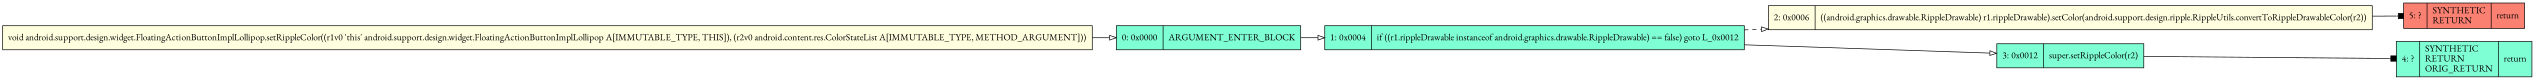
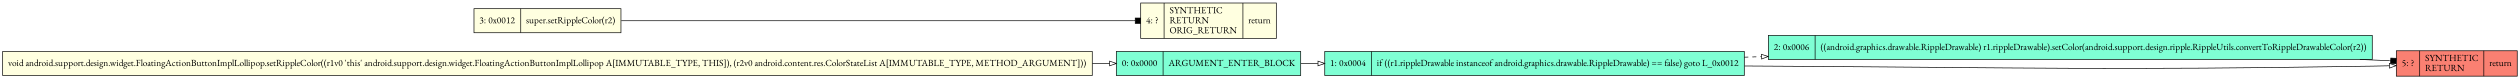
node "2: 0x0006": fillcolor lightyellow -> aquamarine
edge "1: 0x0004" -> "3: 0x0012": now "1: 0x0004" -> "5: ?"
node "3: 0x0012": fillcolor aquamarine -> lightyellow
node "4: ?": fillcolor aquamarine -> lightyellow
